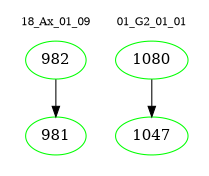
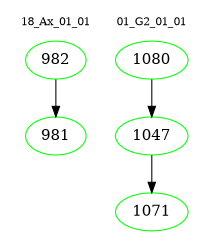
cluster "18_Ax_01_09": label "18_Ax_01_09" -> "18_Ax_01_01"
node "1071": added
